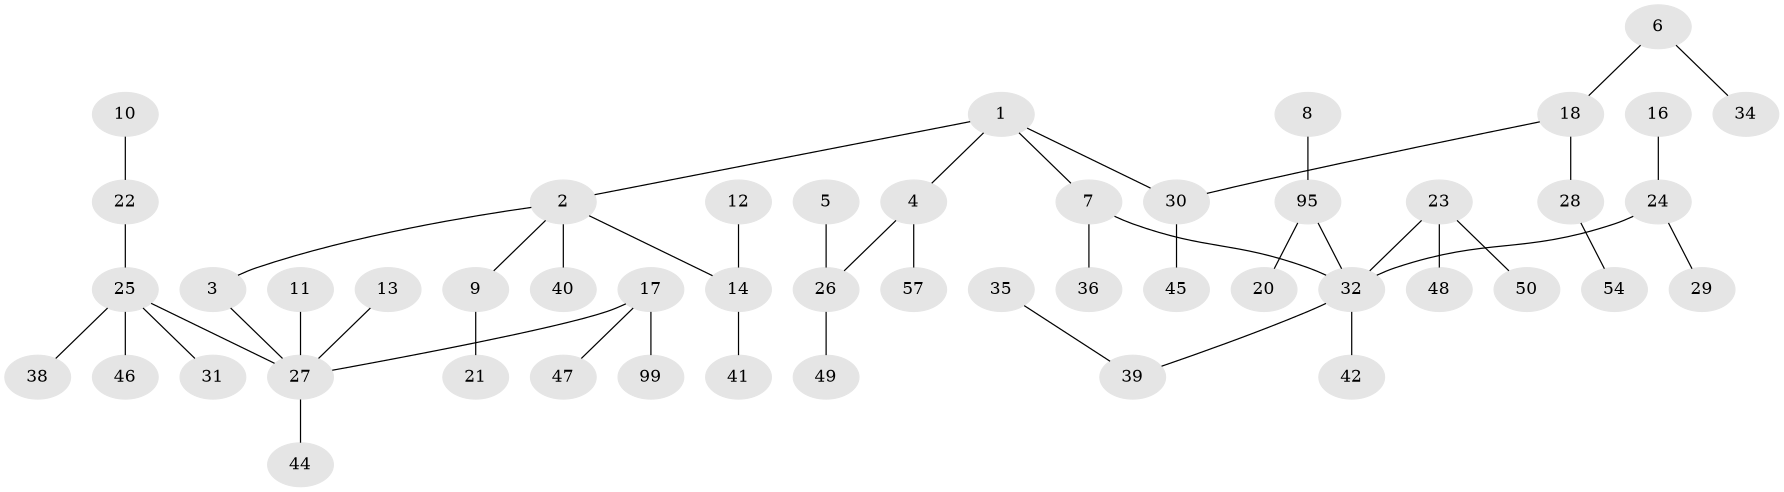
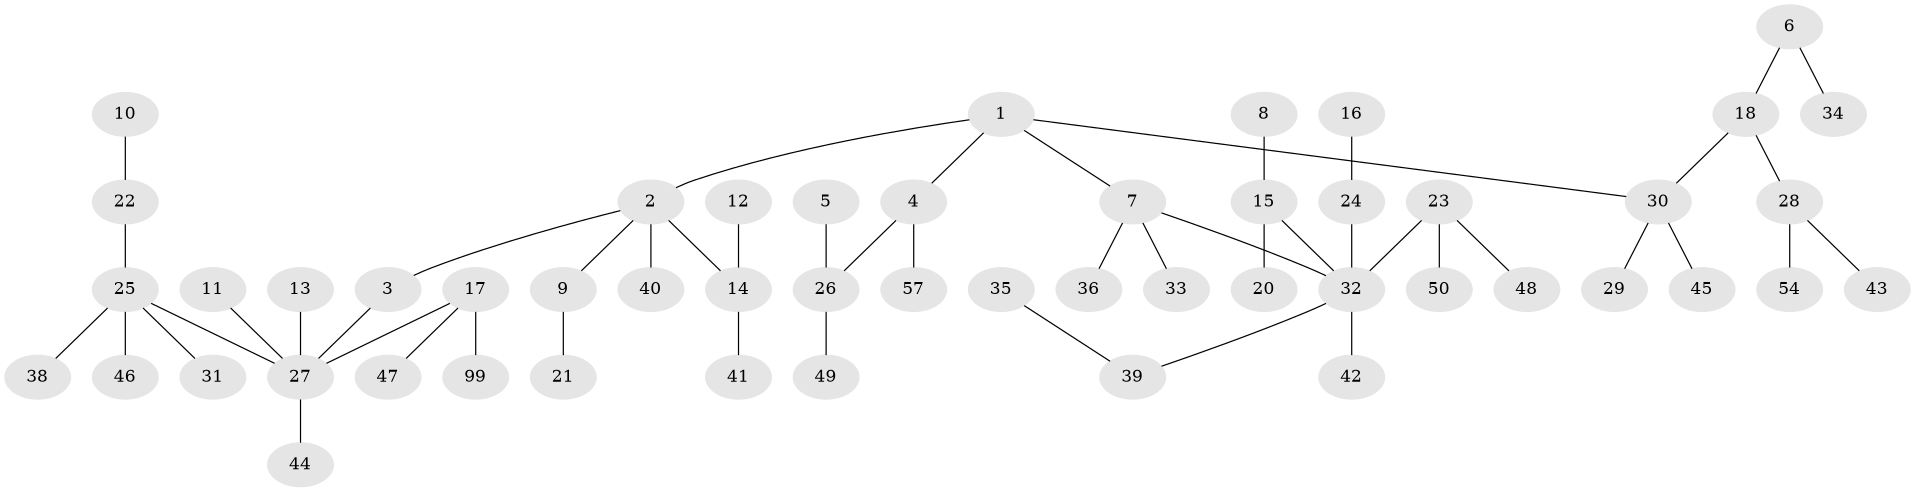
node "95": label "95" -> "15"
edge "24" -- "29": now "30" -- "29"
node "33": added
node "43": added
